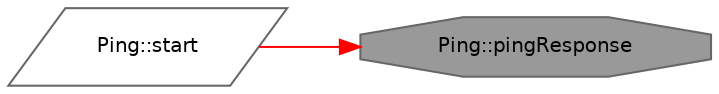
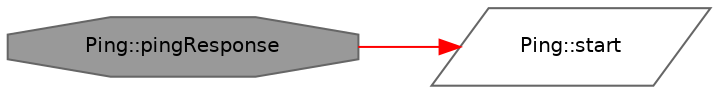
edge "Ping::start" -> "Ping::pingResponse": reversed
